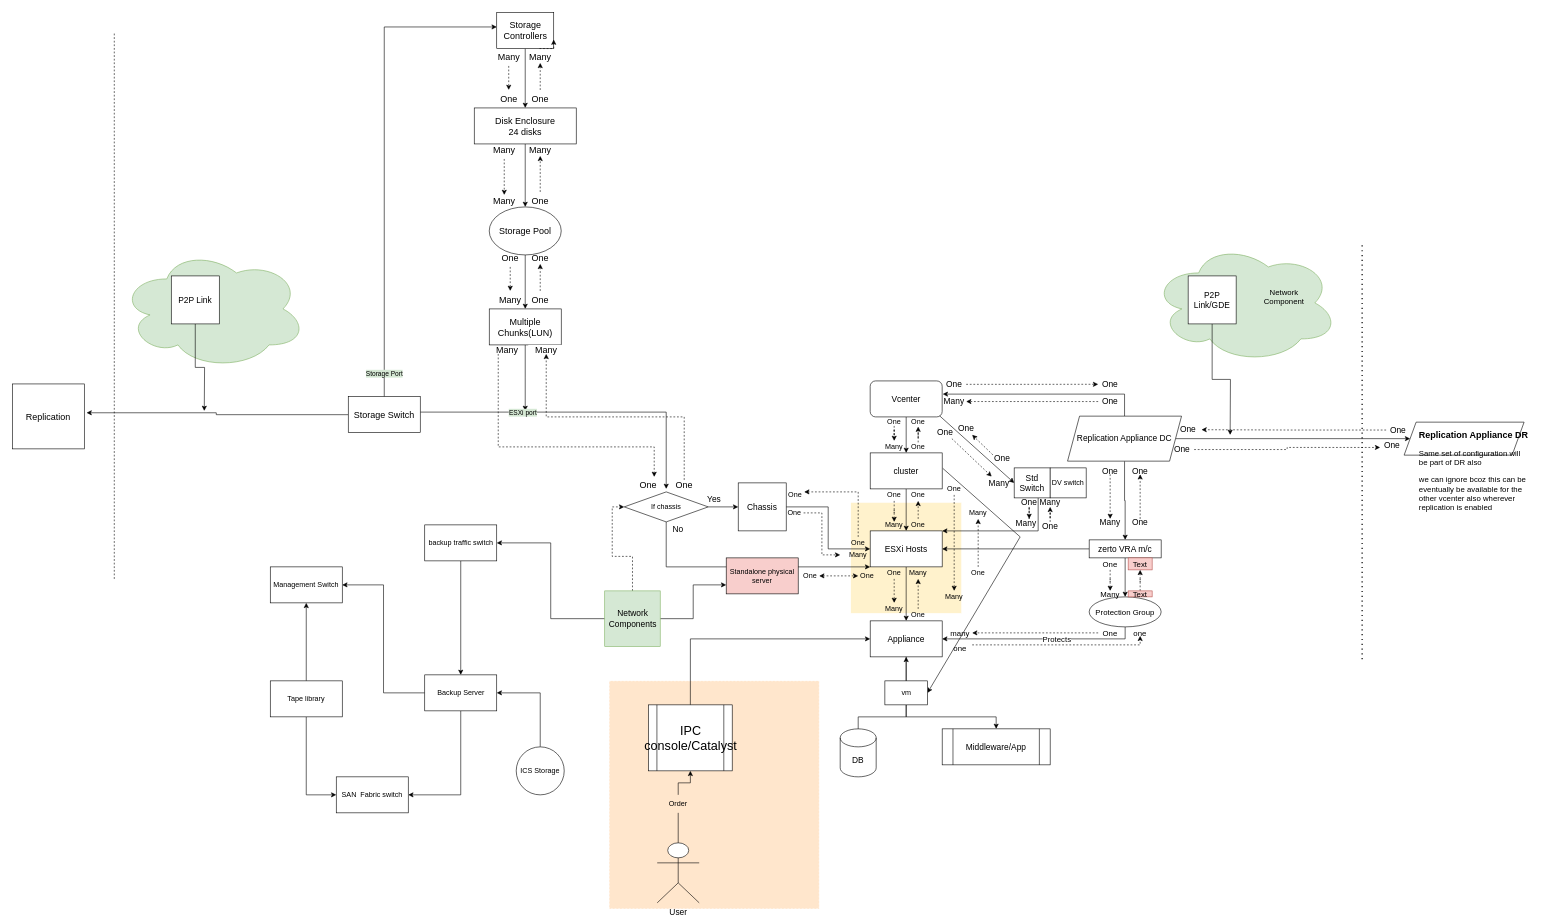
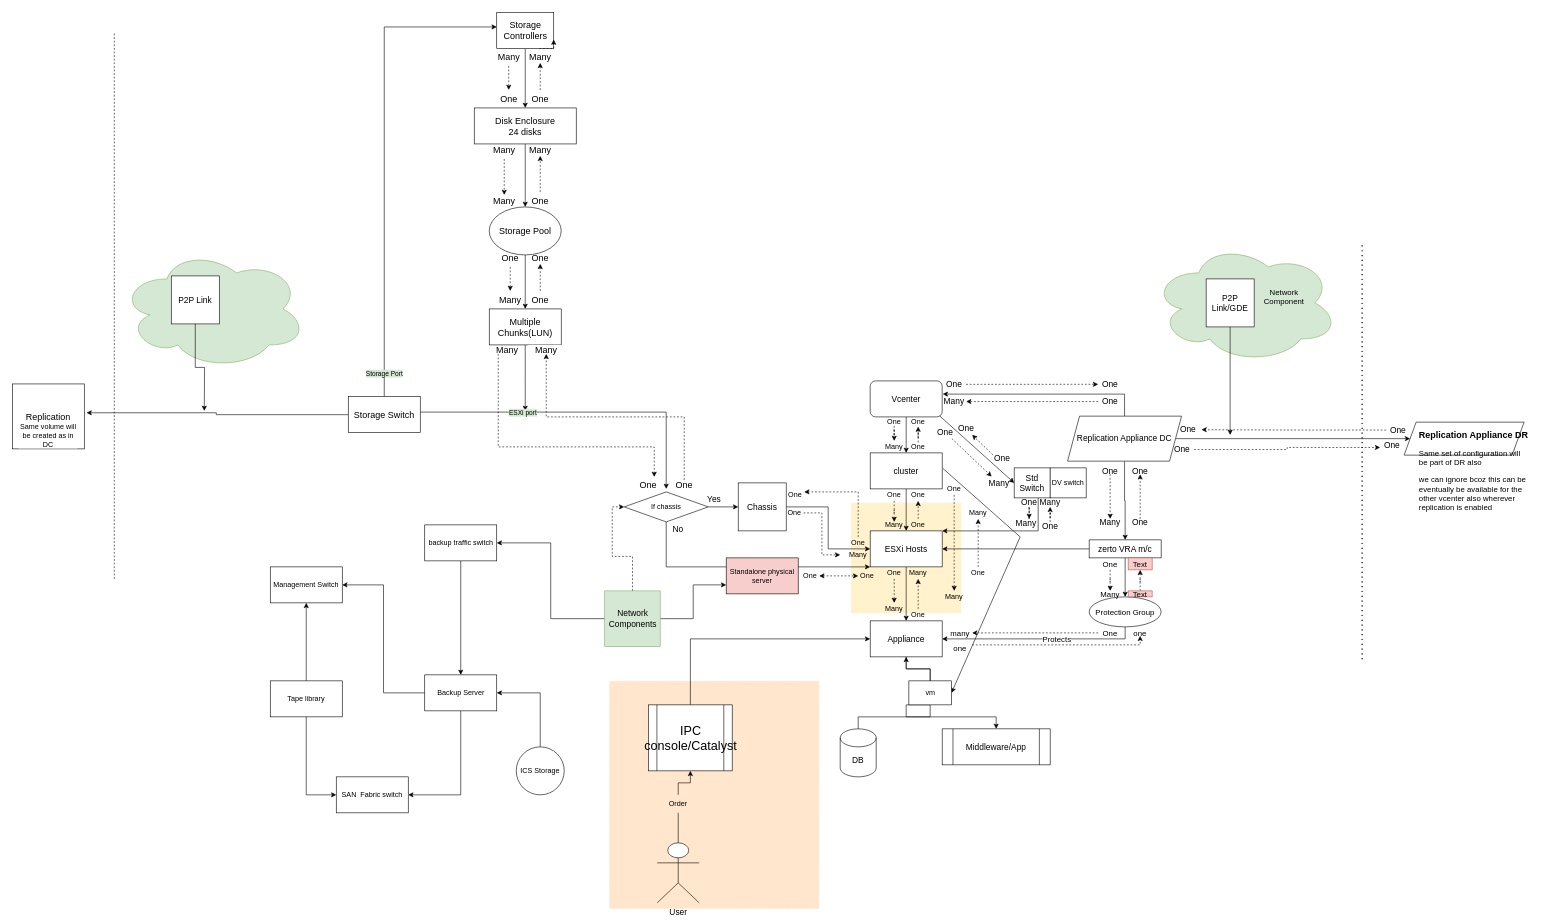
node "P2P Link/GDE": moved (1212, 300) -> (1230, 303)
node "Same volume will be created as in DC": added
node "vm": moved (906, 693) -> (930, 693)
